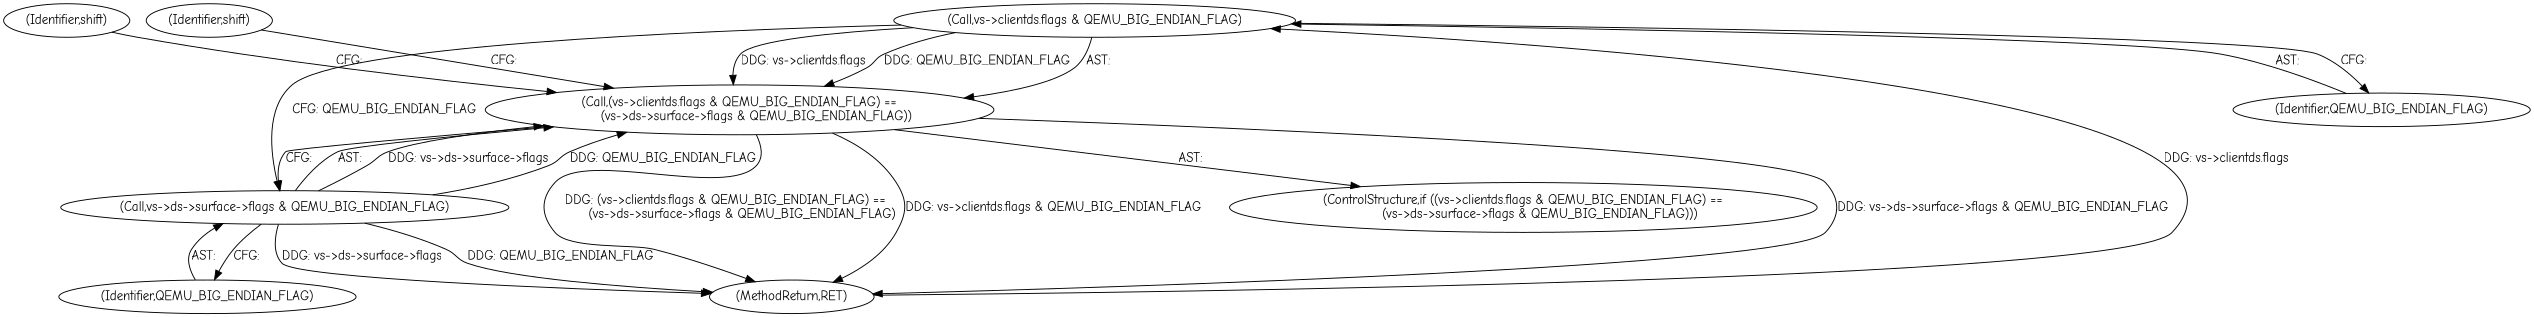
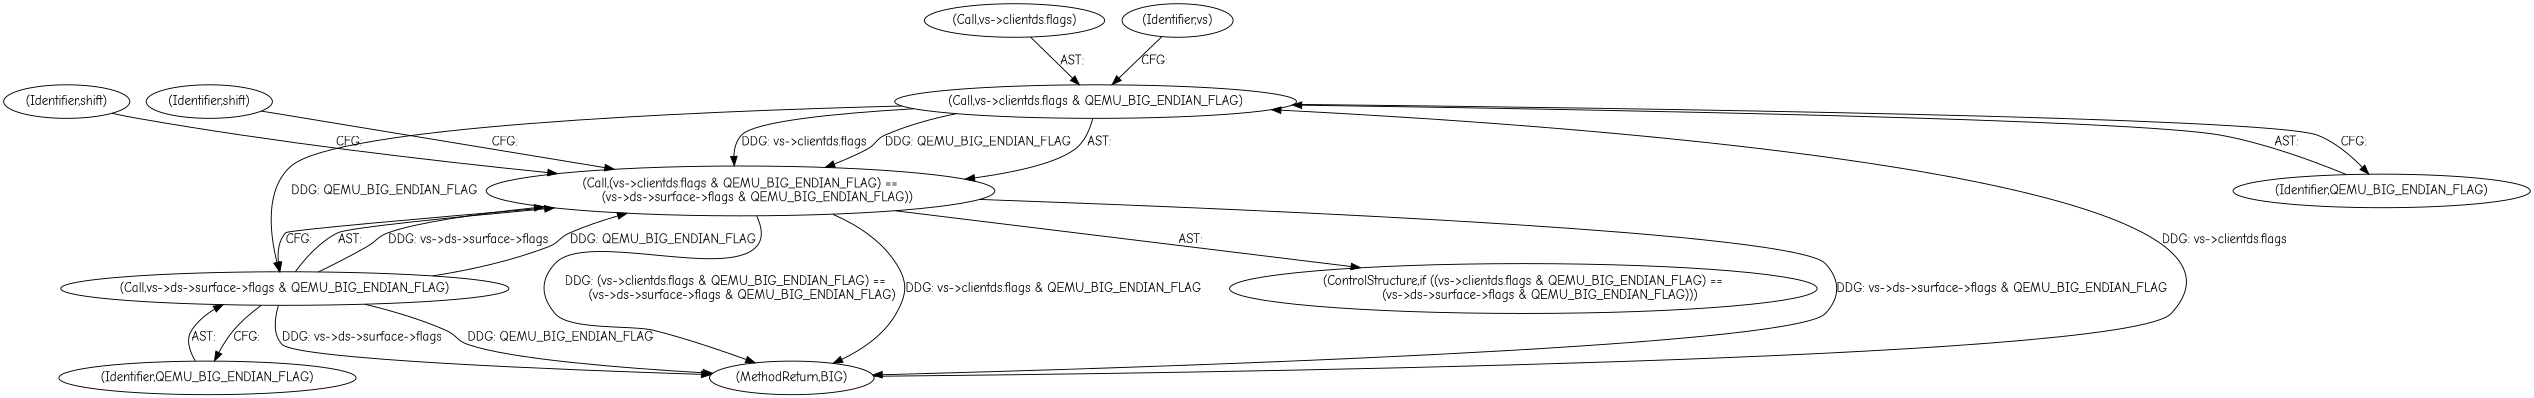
node "(Call,vs->clientds.flags)": added
node "(Identifier,vs)": added
edge "(Call,vs->clientds.flags & QEMU_BIG_ENDIAN_FLAG)" -> "(Call,vs->ds->surface->flags & QEMU_BIG_ENDIAN_FLAG)": label "CFG: QEMU_BIG_ENDIAN_FLAG" -> "DDG: QEMU_BIG_ENDIAN_FLAG"
node "(MethodReturn,RET)": label "(MethodReturn,RET)" -> "(MethodReturn,BIG)"
